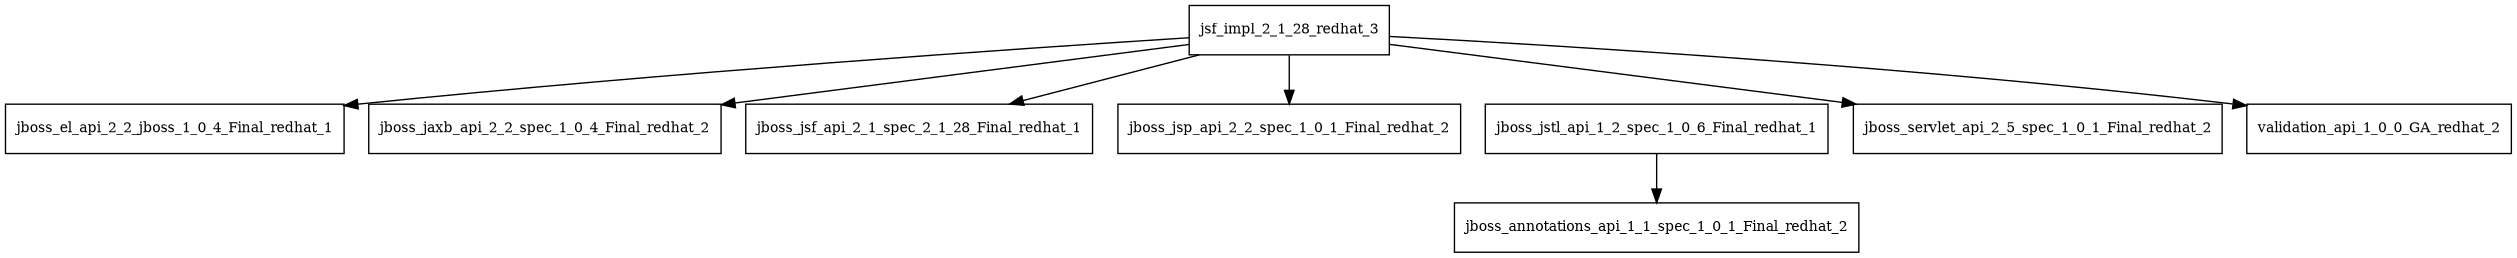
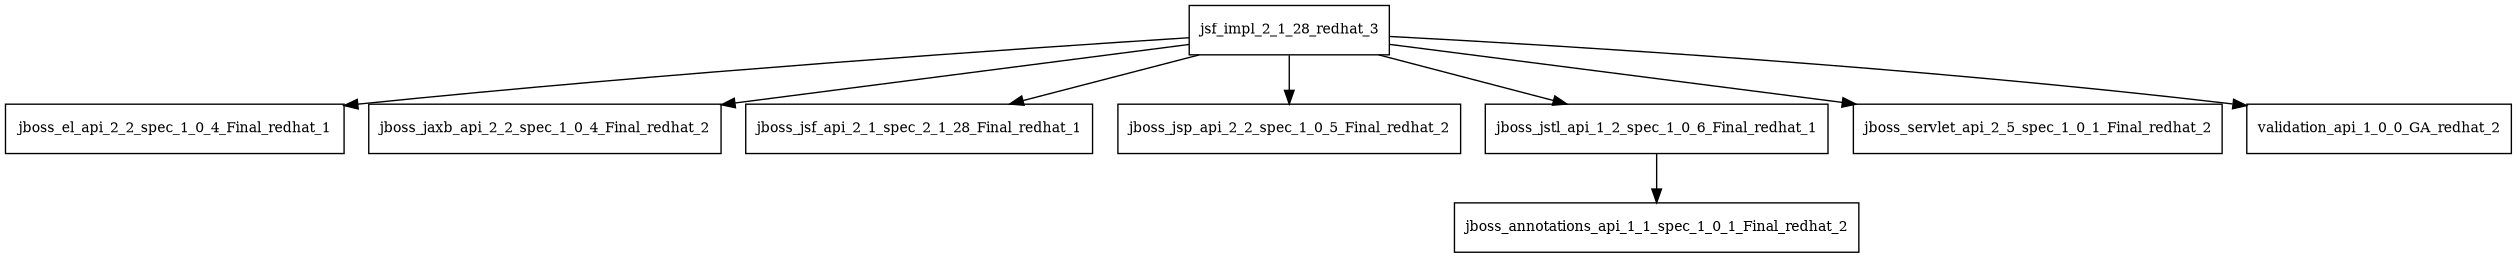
edge "jsf_impl_2_1_28_redhat_3" -> "jboss_jstl_api_1_2_spec_1_0_6_Final_redhat_1": added
node "jboss_el_api_2_2_jboss_1_0_4_Final_redhat_1": label "jboss_el_api_2_2_jboss_1_0_4_Final_redhat_1" -> "jboss_el_api_2_2_spec_1_0_4_Final_redhat_1"
node "jboss_jsp_api_2_2_spec_1_0_1_Final_redhat_2": label "jboss_jsp_api_2_2_spec_1_0_1_Final_redhat_2" -> "jboss_jsp_api_2_2_spec_1_0_5_Final_redhat_2"
